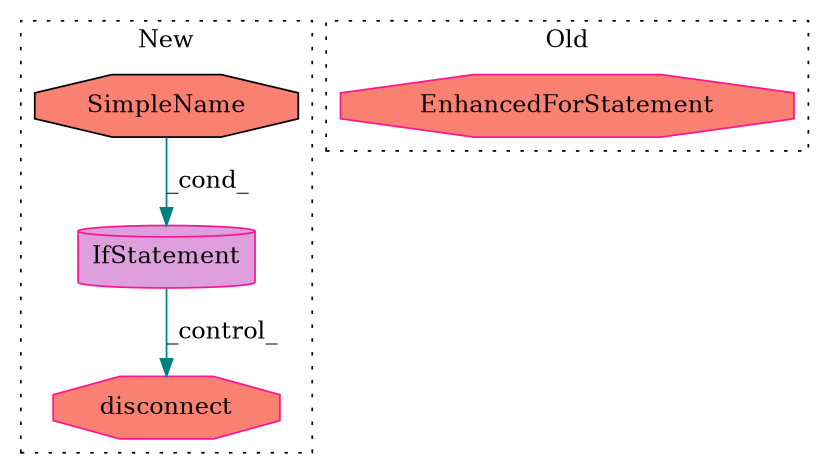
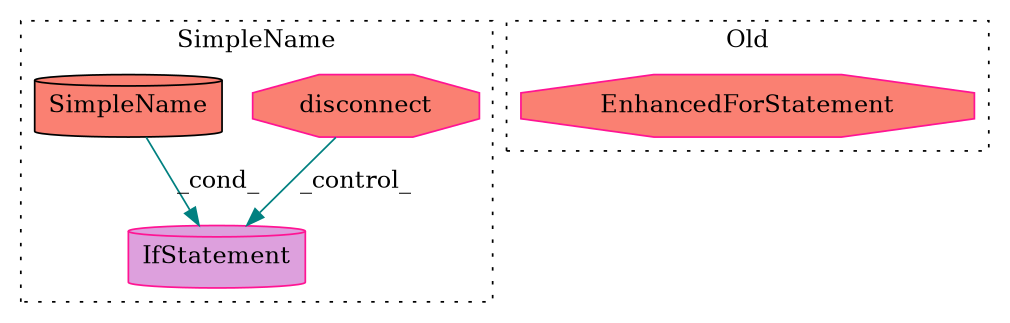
cluster "New": label "New" -> "SimpleName"
node "SimpleName": shape octagon -> cylinder
edge "IfStatement" -> "disconnect": reversed
